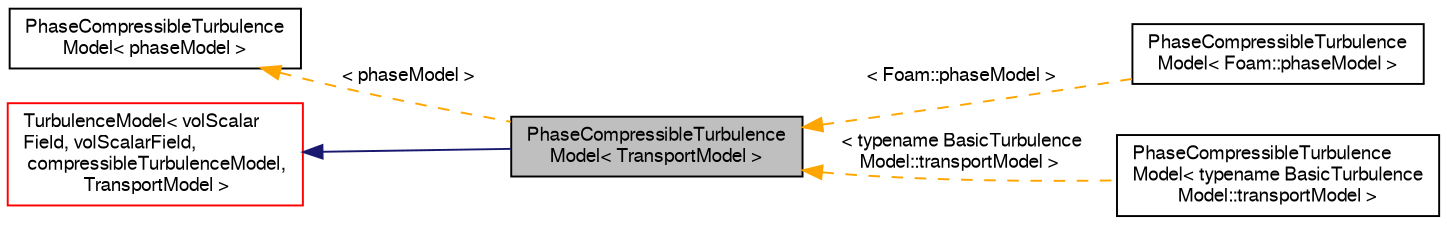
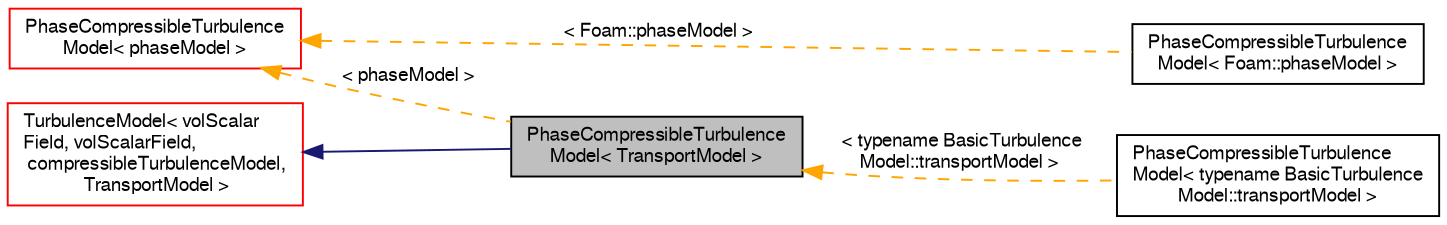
node "PhaseCompressibleTurbulence Model< phaseModel >": color black -> red
edge "PhaseCompressibleTurbulence Model< Foam::phaseModel >" -> "PhaseCompressibleTurbulence Model< TransportModel >": now "PhaseCompressibleTurbulence Model< Foam::phaseModel >" -> "PhaseCompressibleTurbulence Model< phaseModel >"
